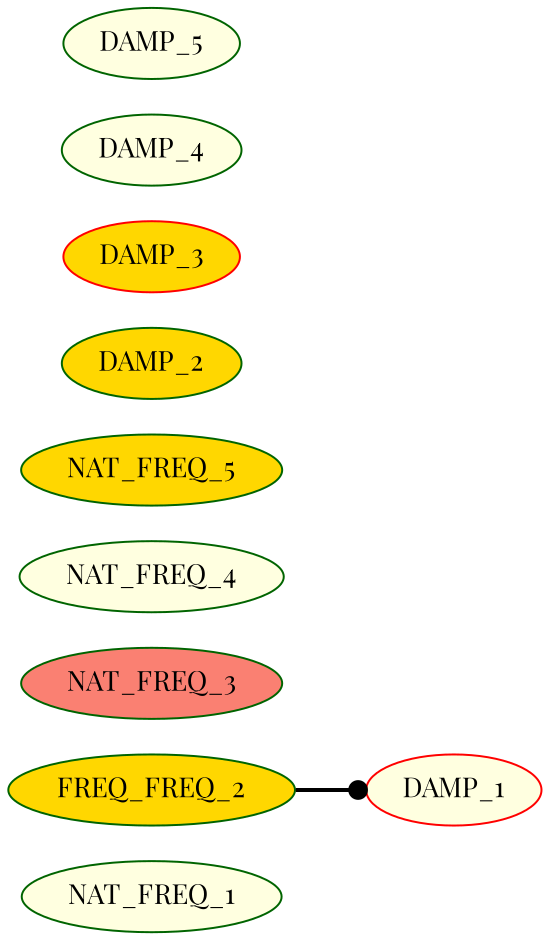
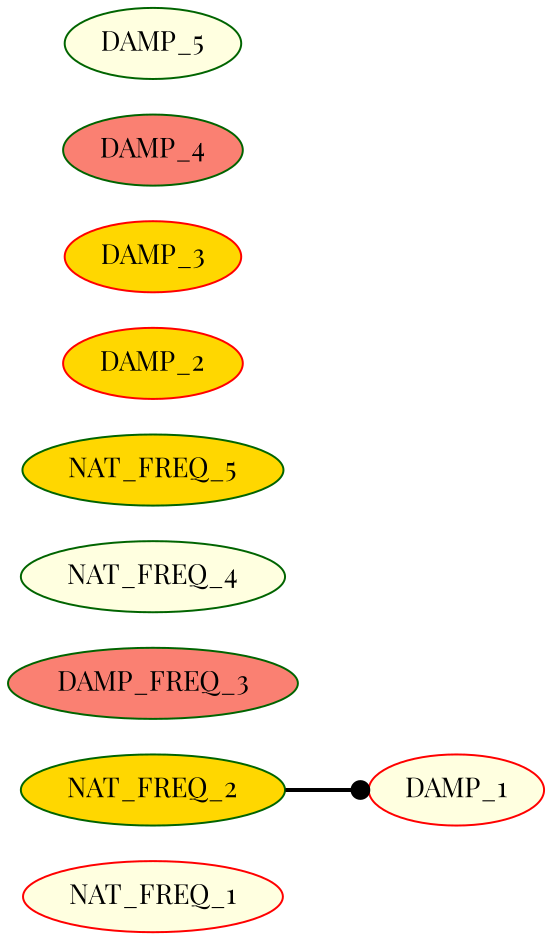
node "DAMP_4": fillcolor lightyellow -> salmon
node "DAMP_2": color darkgreen -> red
node "NAT_FREQ_3": label "NAT_FREQ_3" -> "DAMP_FREQ_3"
node "FREQ_FREQ_2": label "FREQ_FREQ_2" -> "NAT_FREQ_2"
node "NAT_FREQ_1": color darkgreen -> red
